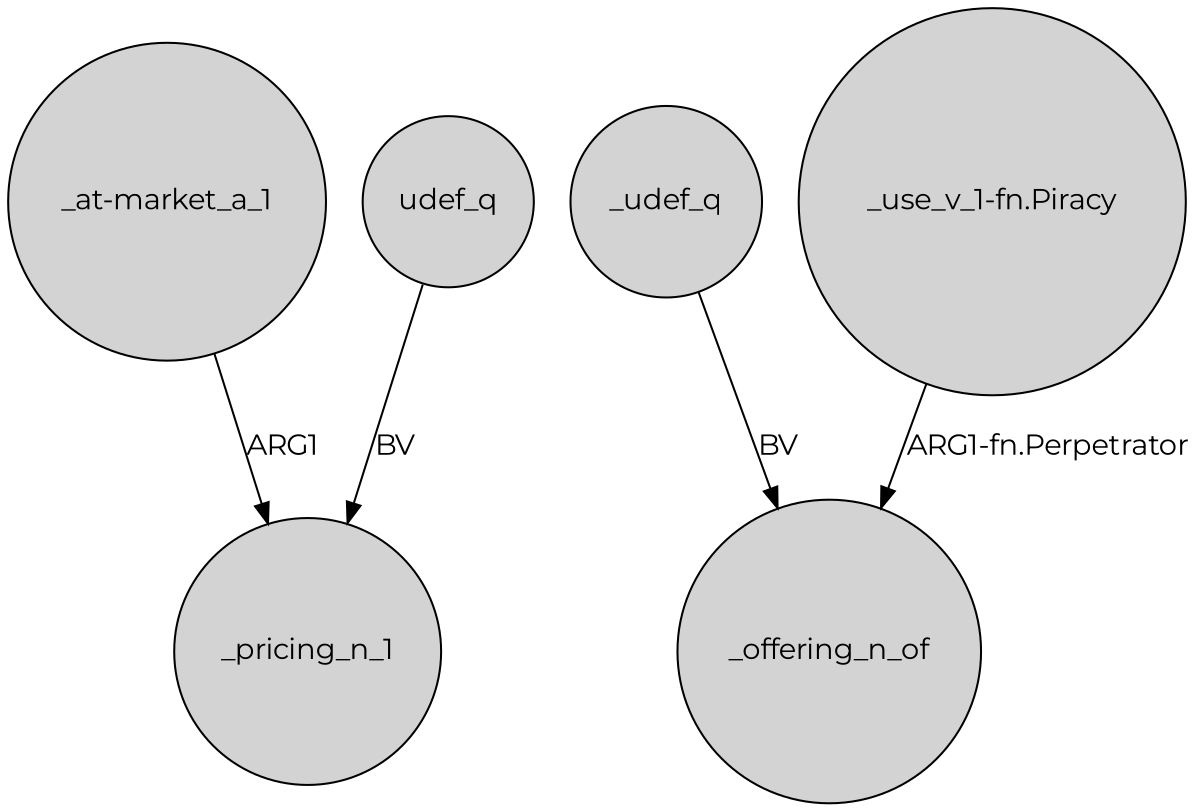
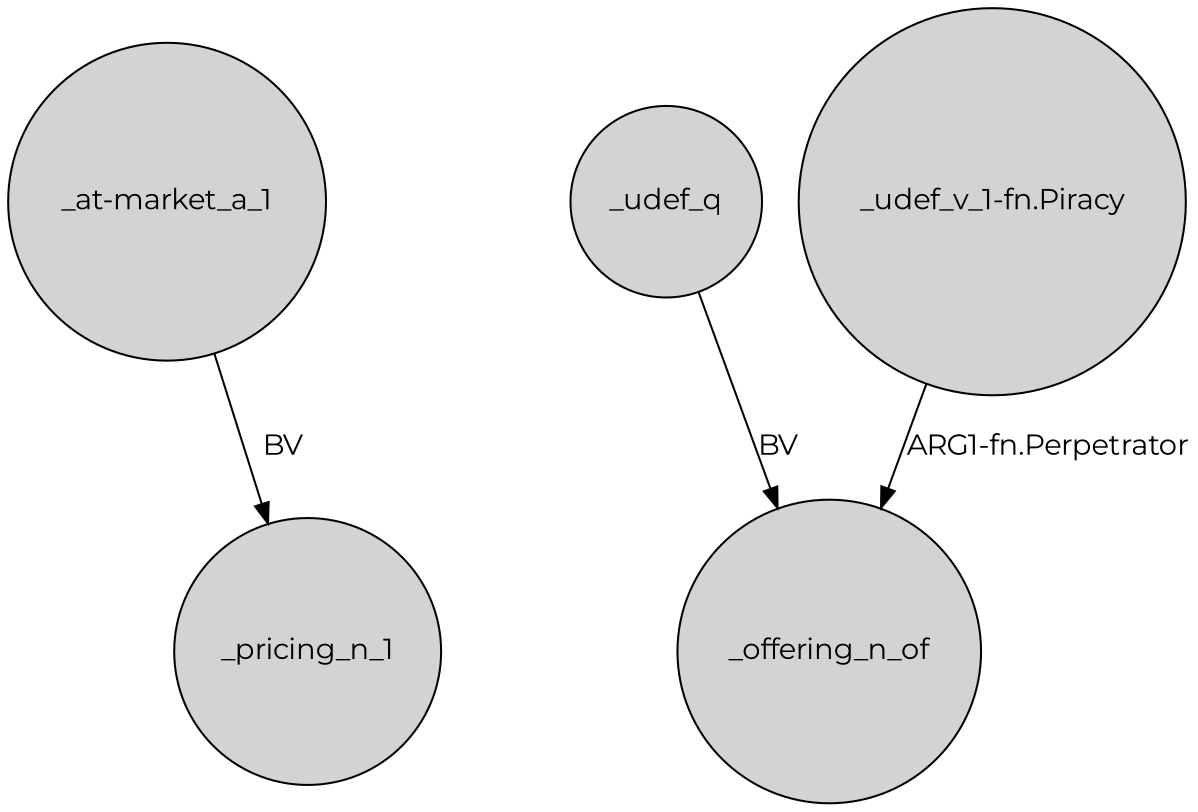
node "udef_q": removed
node "_use_v_1-fn.Piracy": label "_use_v_1-fn.Piracy" -> "_udef_v_1-fn.Piracy"
edge "_at-market_a_1" -> "_pricing_n_1": label "ARG1" -> "BV"
